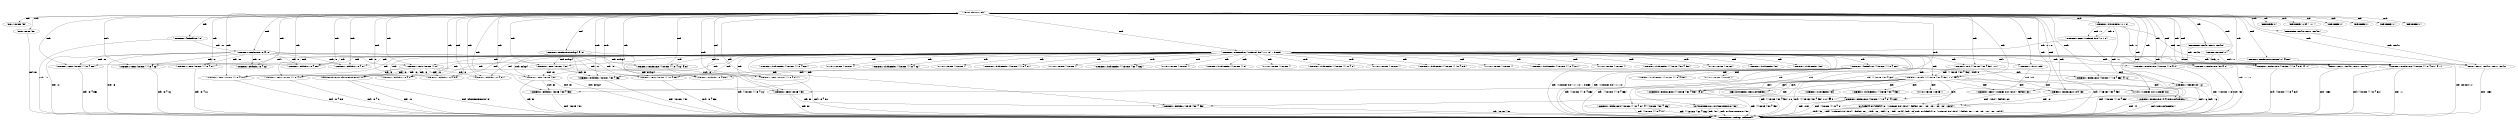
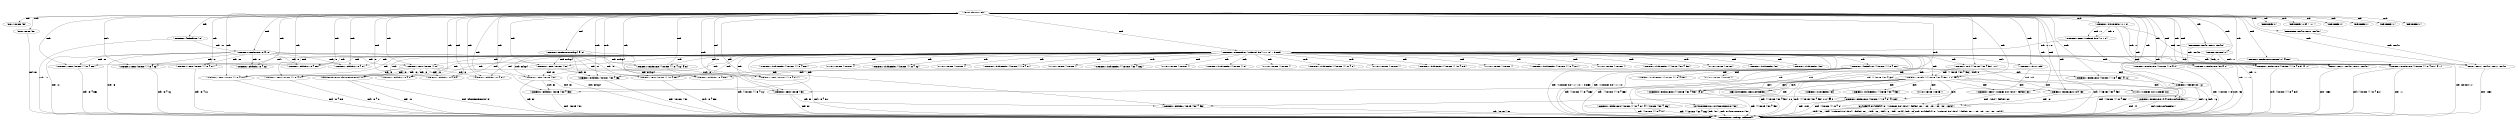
edge "(<operator>.greaterThan,(unsigned int)(v4 - 8) > 0xFFB0)" -> "(<operator>.assignment,*(_DWORD *)v3 = 0)": now "(<operator>.greaterThan,(unsigned int)(v4 - 8) > 0xFFB0)" -> "(__errno_location,__errno_location())"
edge "(<operator>.greaterThan,(unsigned int)(v4 - 8) > 0xFFB0)" -> "(<operator>.assignment,*(_DWORD *)(v3 + 344) = v4)": label "QWORD: " -> "CDG: "
edge "(<operator>.subtraction,v4 - 8)" -> "(UNKNOWN,unsigned int,unsigned int)": now "(<operator>.subtraction,v4 - 8)" -> "(METHOD_RETURN,__int64 __fastcall)"
